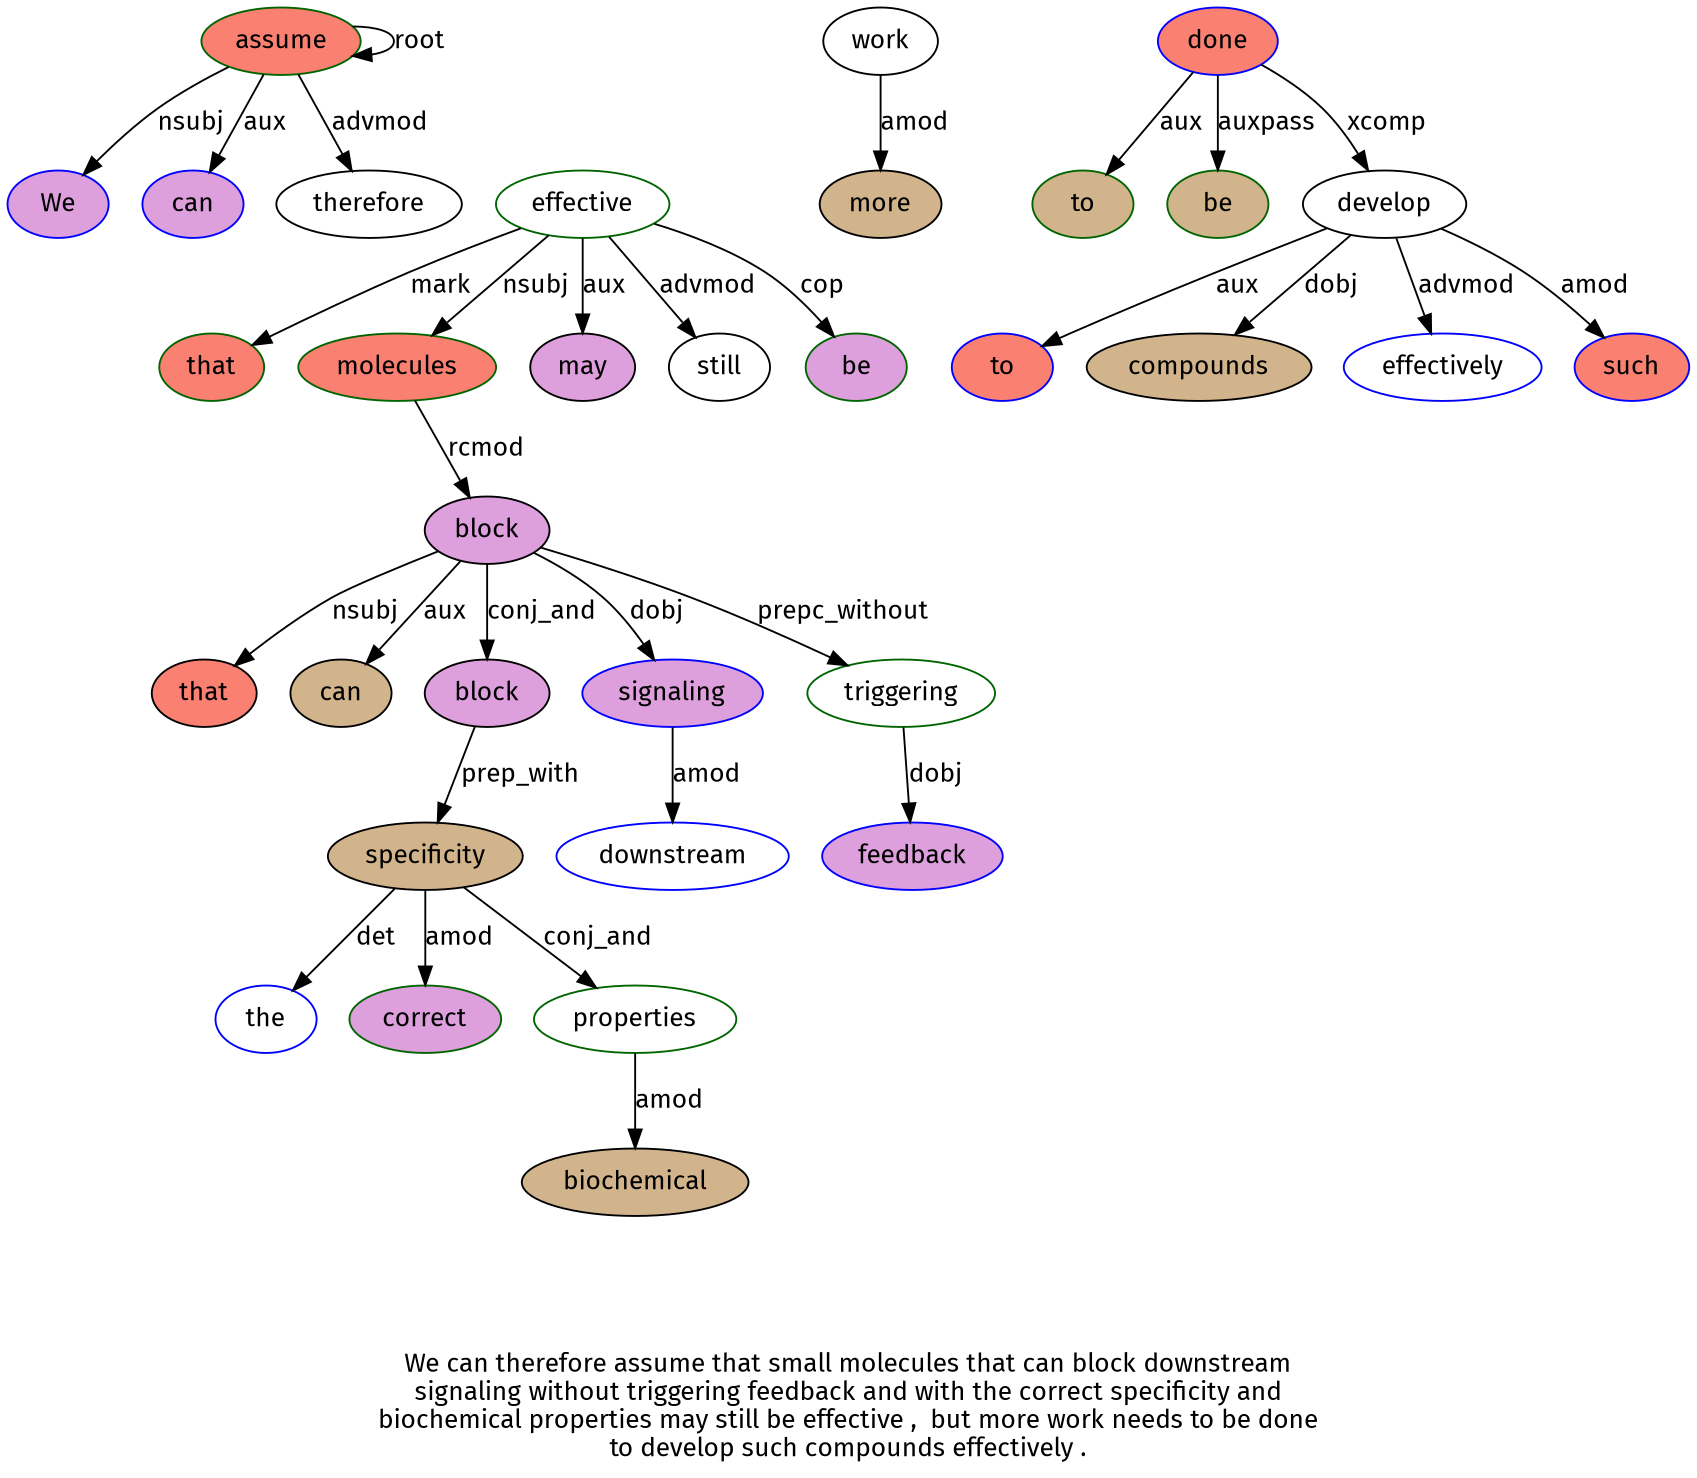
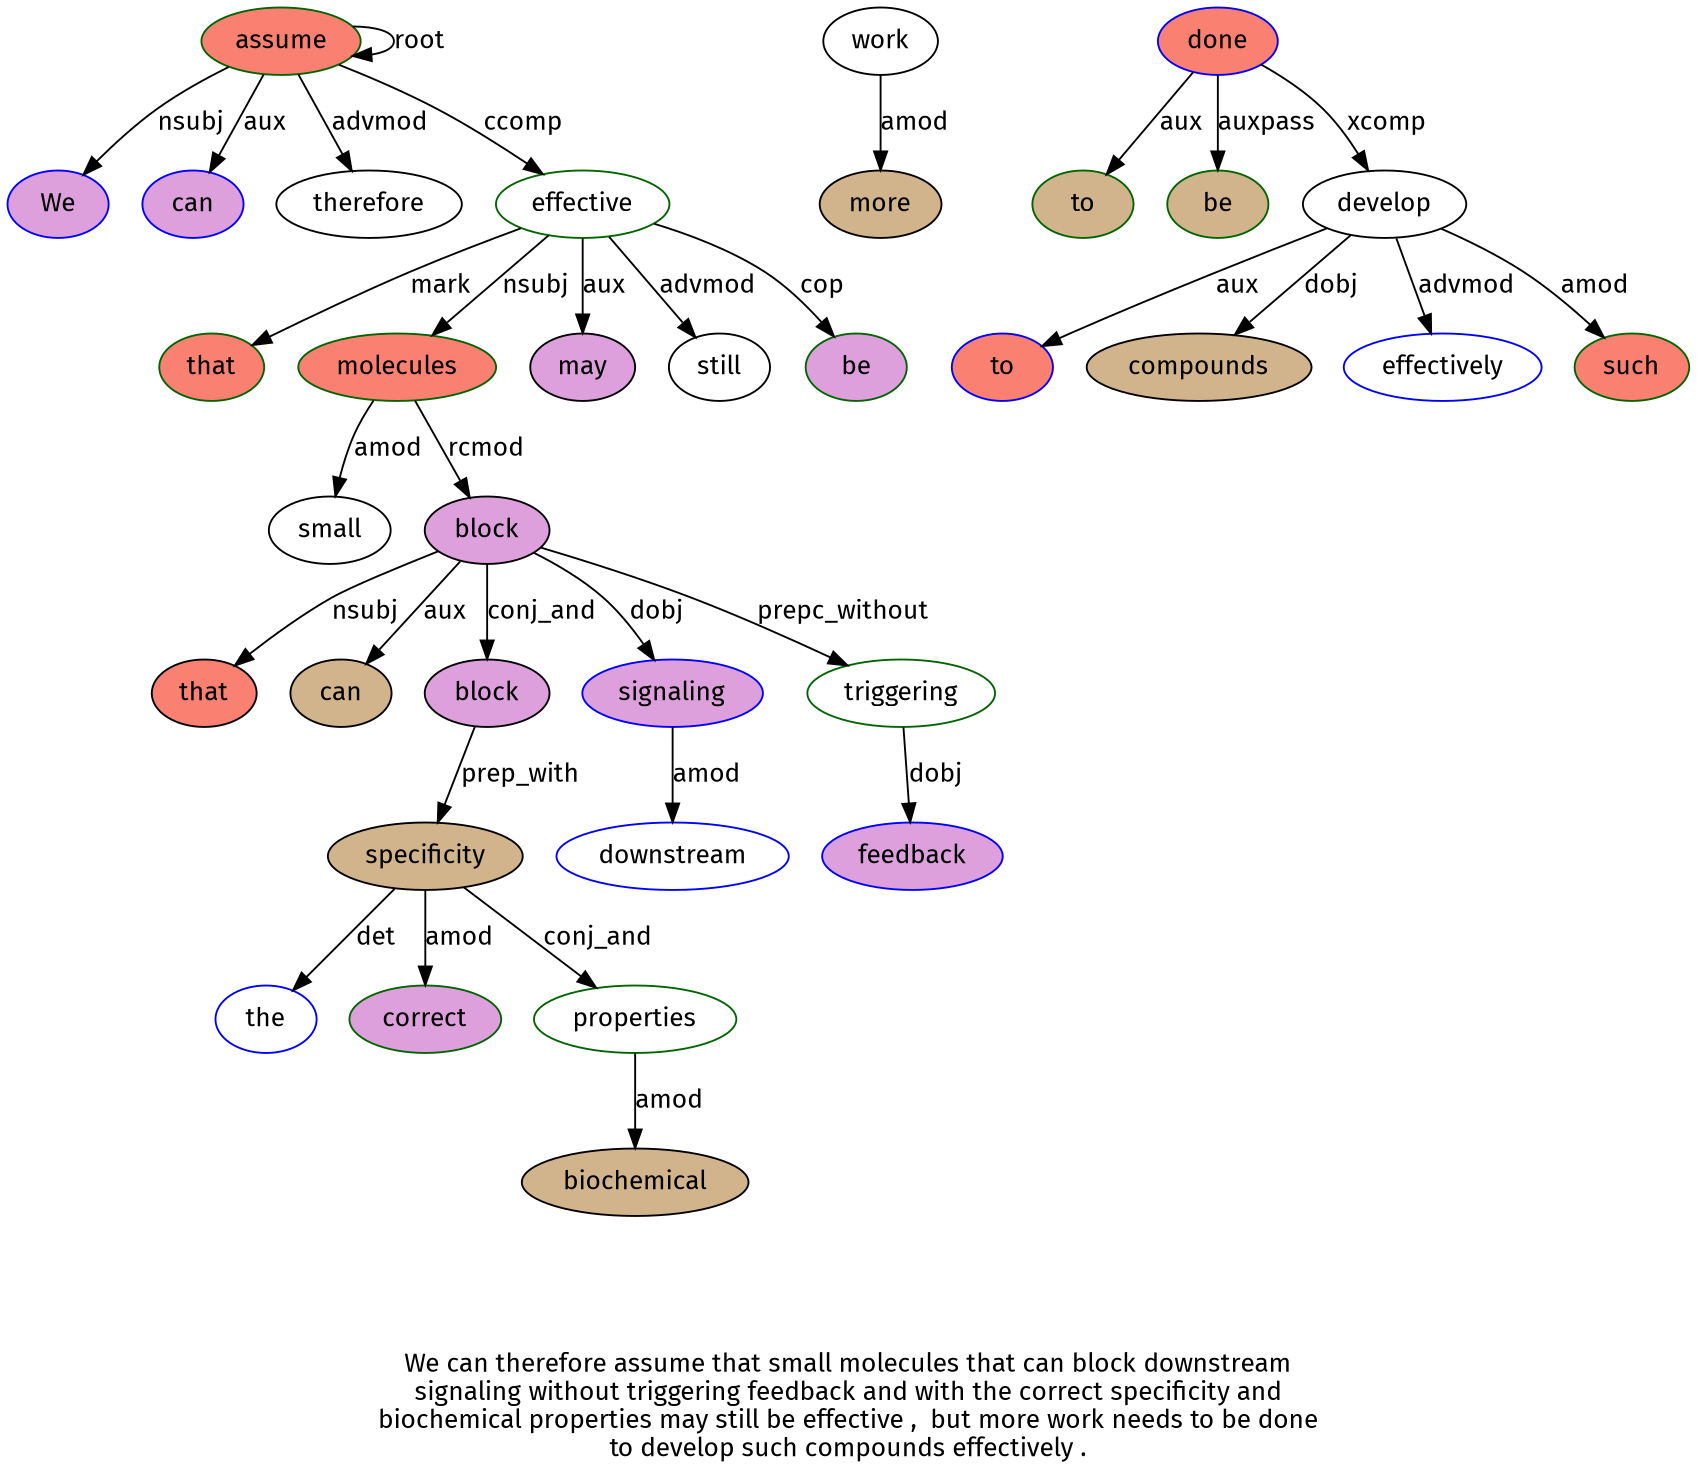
edge "assume" -> "effective": added, label "ccomp"
node "such": color blue -> darkgreen
node "small": added
